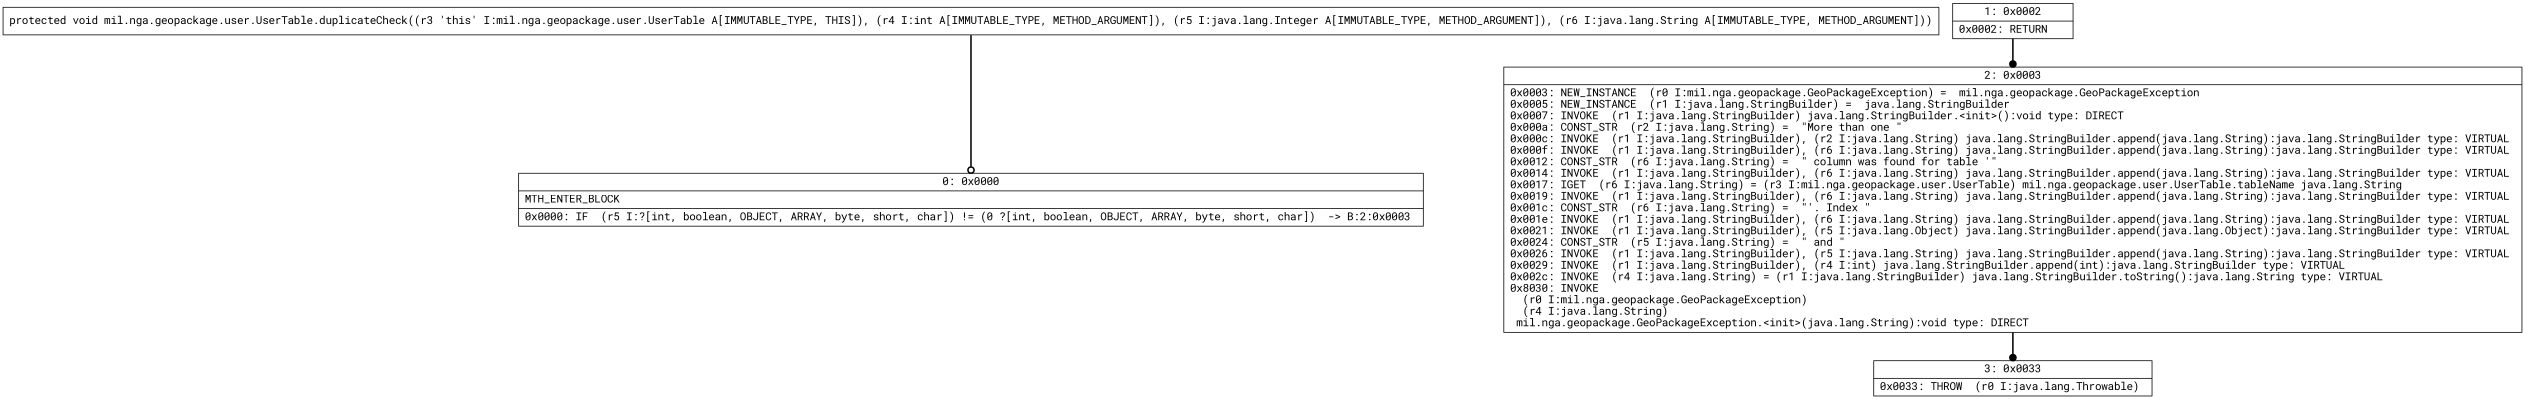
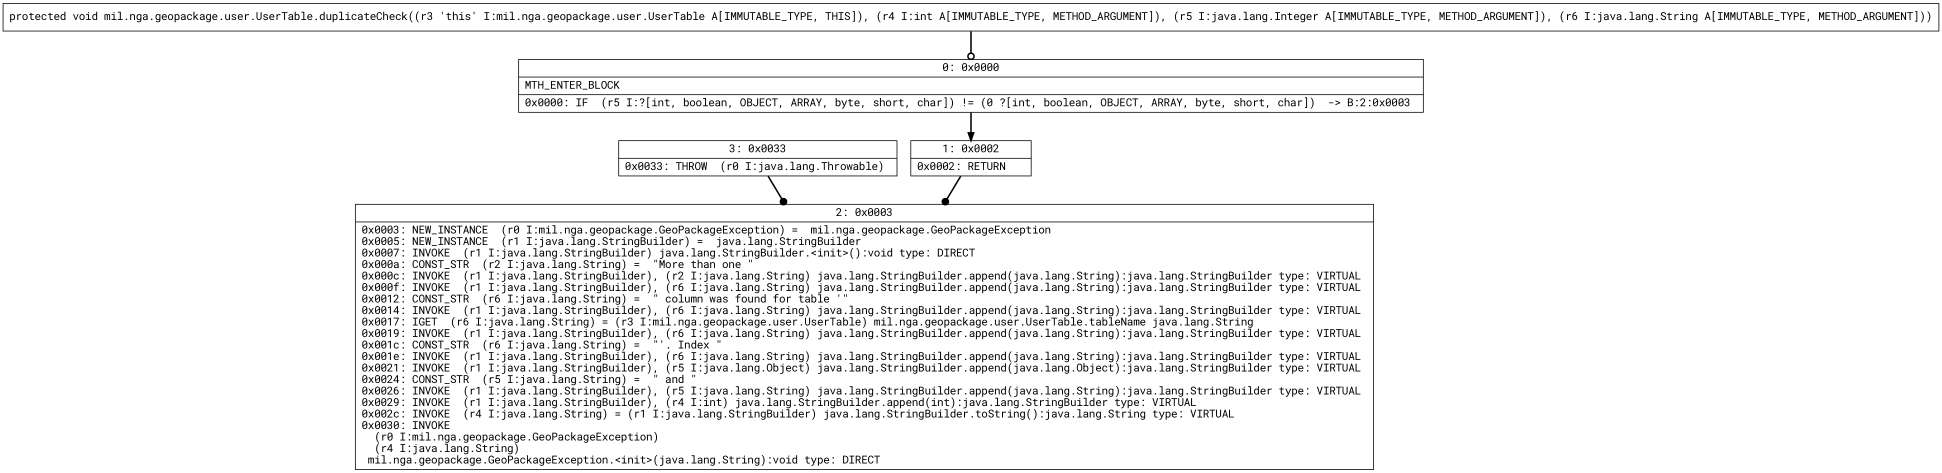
edge "0: 0x0000" -> "1: 0x0002": added
node "2: 0x0003": text "0x8030: INVOKE" -> "0x0030: INVOKE"
edge "2: 0x0003" -> "3: 0x0033": reversed
